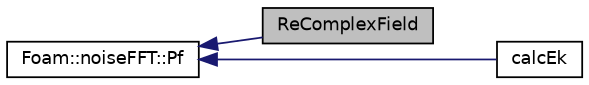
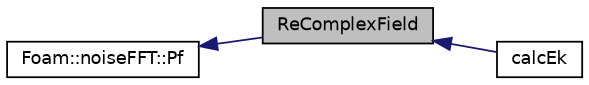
edge "calcEk" -> "Foam::noiseFFT::Pf": now "calcEk" -> "ReComplexField"
